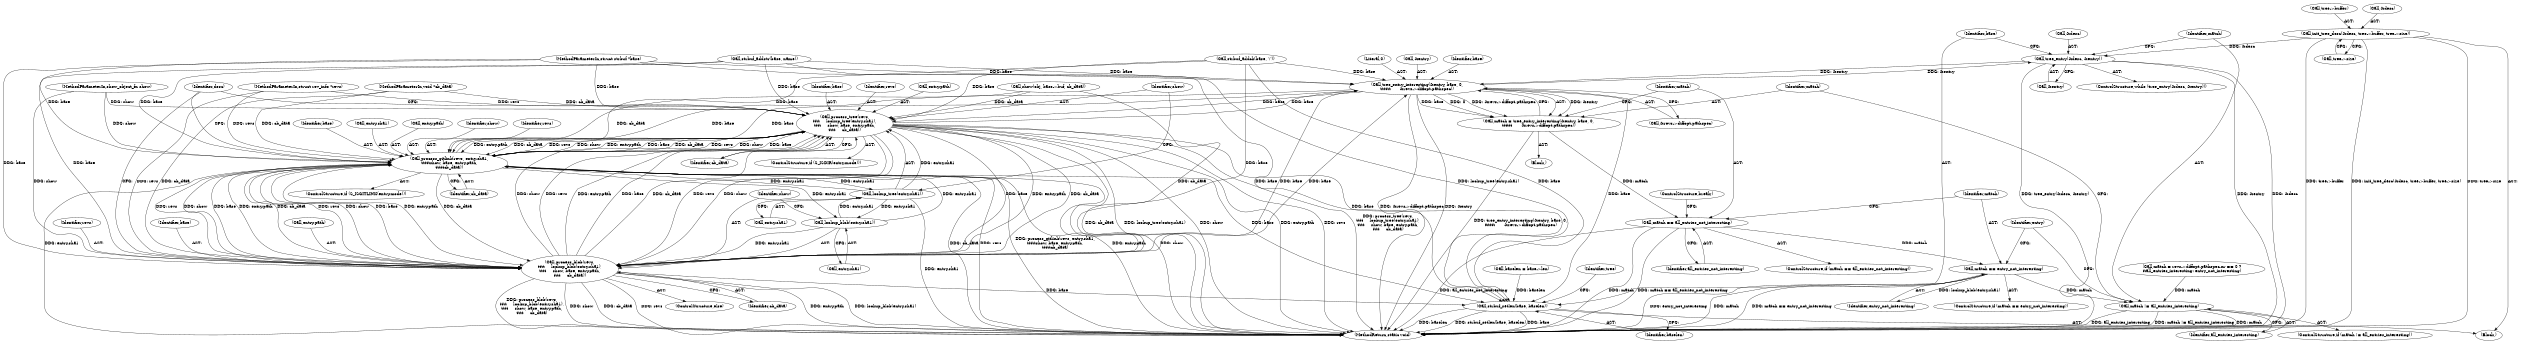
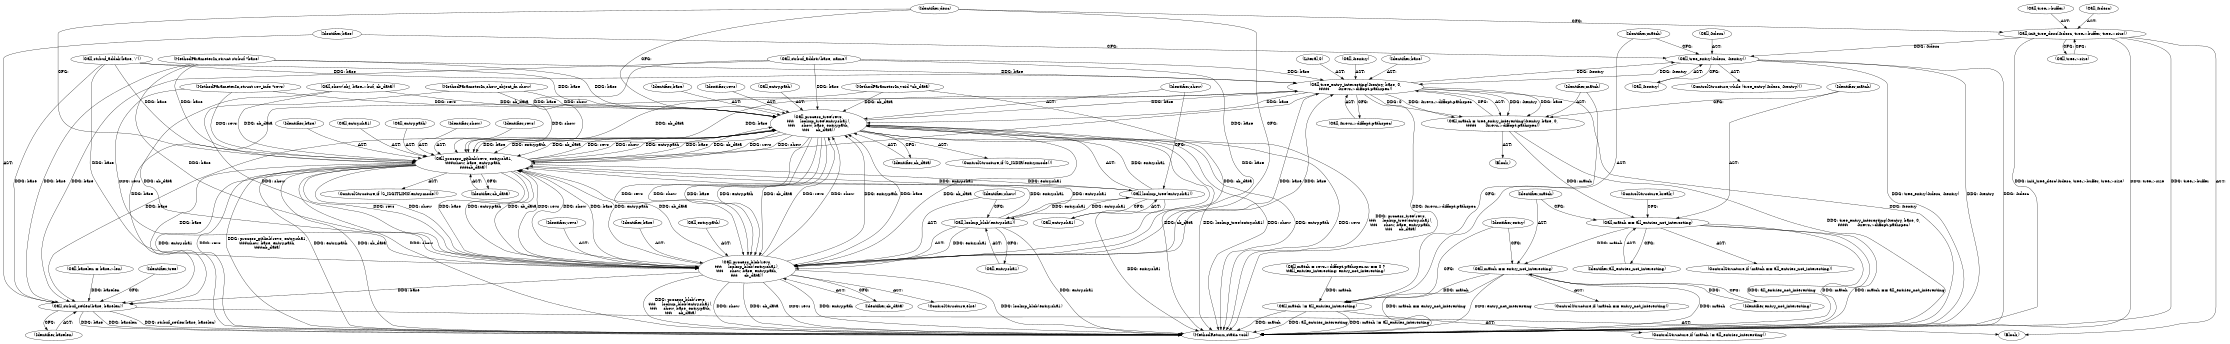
edge "(Identifier,desc)" -> "(Call,init_tree_desc(&desc, tree->buffer, tree->size))": added, label "CFG:"
edge "(Call,strbuf_addstr(base, name))" -> "(Call,strbuf_setlen(base, baselen))": label "DDG: lookup_tree(entry.sha1)" -> "DDG: base"
edge "(Identifier,entry_not_interesting)" -> "(Call,match == entry_not_interesting)": label "AST: " -> "DDG: "
edge "(Call,match == entry_not_interesting)" -> "(Identifier,entry_not_interesting)": label "DDG: lookup_blob(entry.sha1)" -> "CFG: "
edge "(Call,lookup_blob(entry.sha1))" -> "(MethodReturn,static void)": added, label "DDG: entry.sha1"
node "(Identifier,all_entries_interesting)": removed
